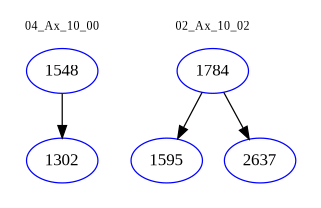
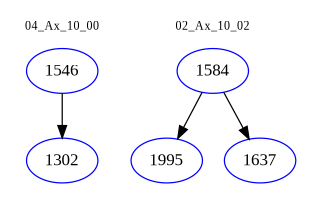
node "1548": label "1548" -> "1546"
node "1784": label "1784" -> "1584"
node "1595": label "1595" -> "1995"
node "2637": label "2637" -> "1637"
